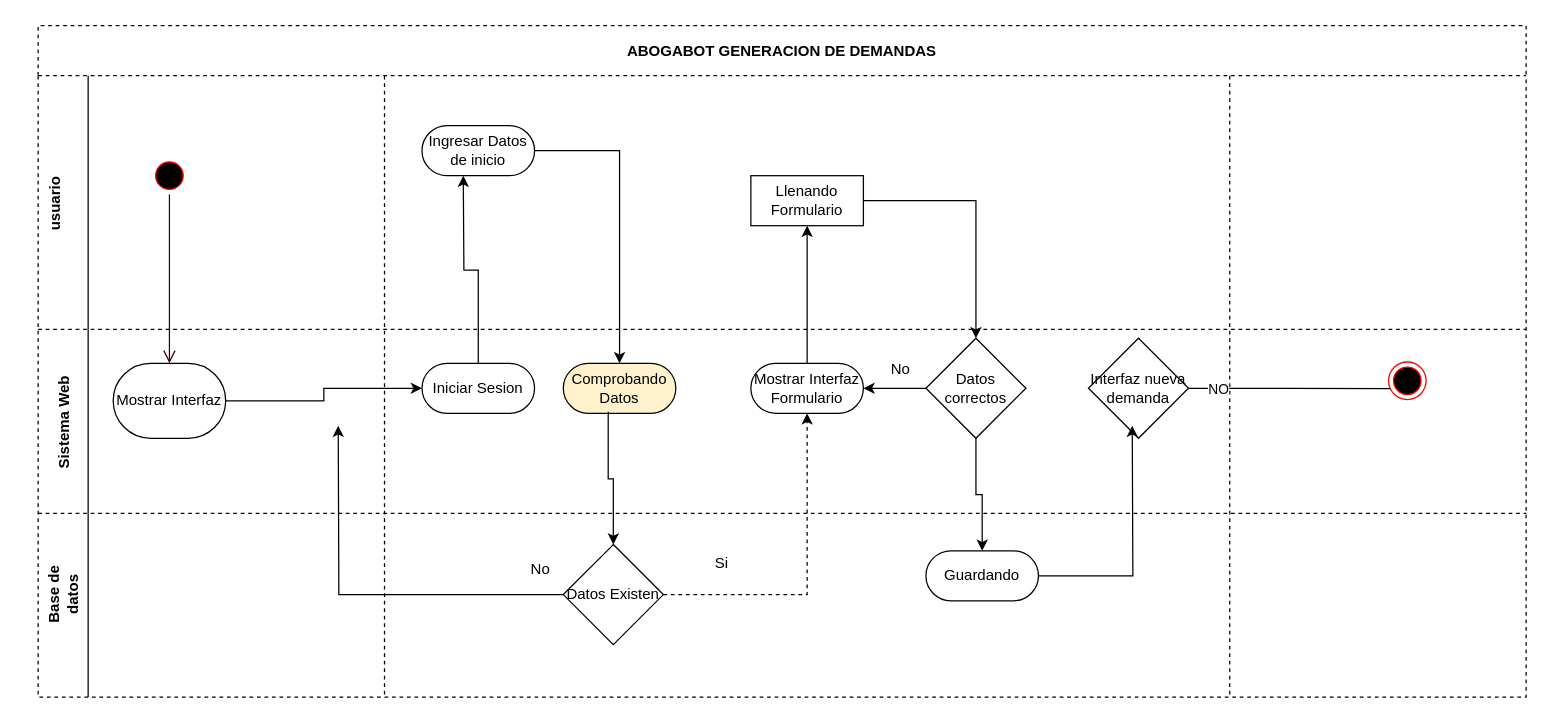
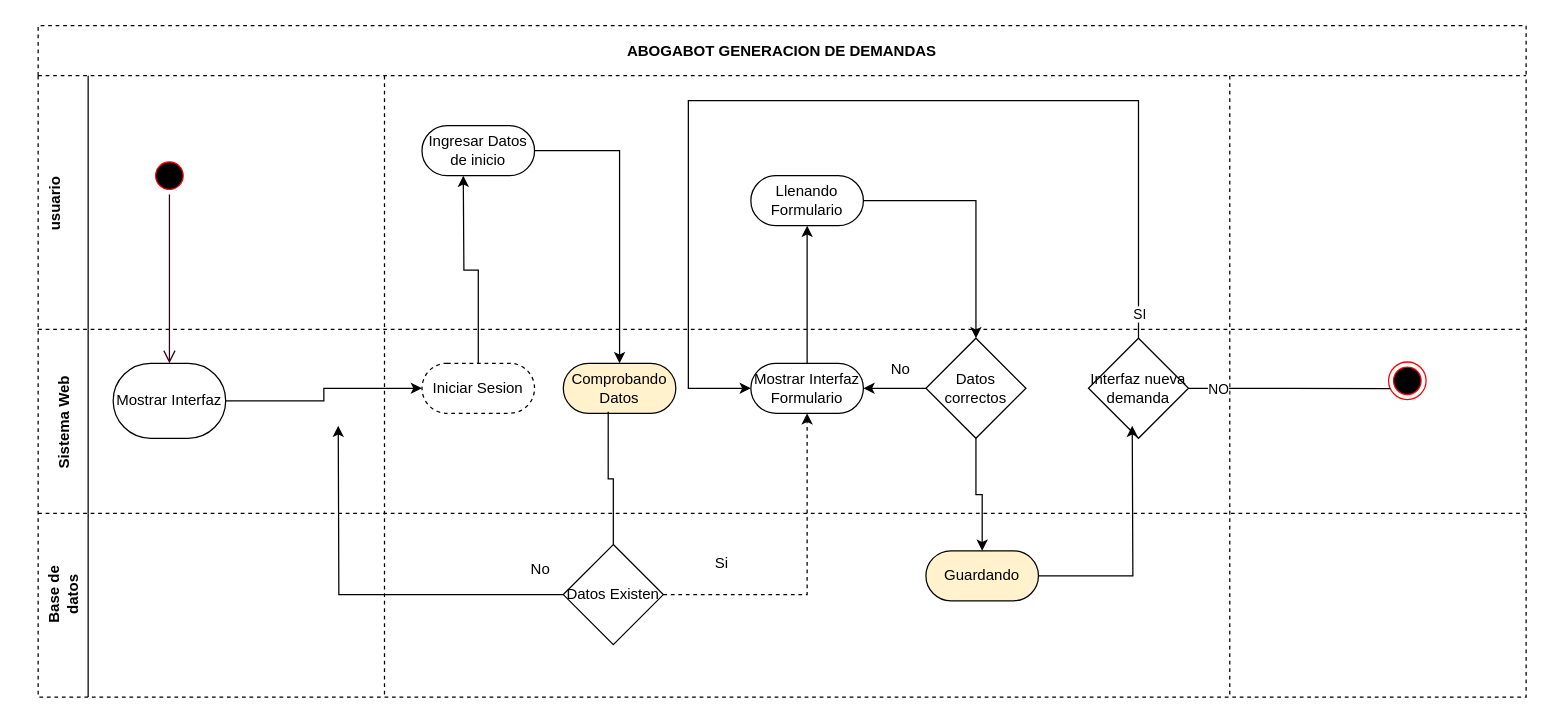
edge "Interfaz nueva demanda" -> "Mostrar Interfaz Formulario": added, label "SI"
node "Llenando Formulario": shape rectangle -> rounded rectangle
node "Iniciar Sesion": style solid -> dashed
edge "Comprobando Datos" -> "Datos Existen": arrowhead classic -> none
node "Guardando": fillcolor #ffffff -> #fff2cc
